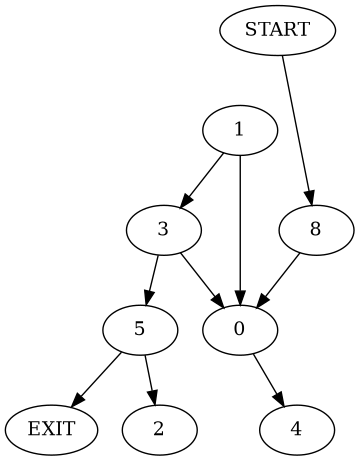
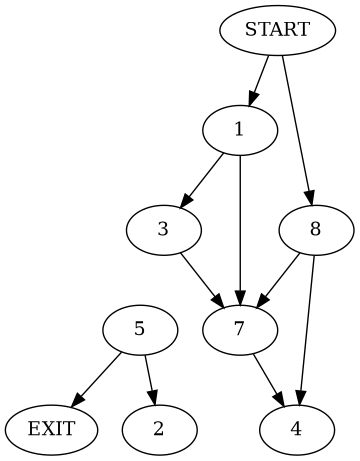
edge "START" -> "1": added
edge "3" -> "5": removed
edge "8" -> "4": added
node "0": label "0" -> "7"
